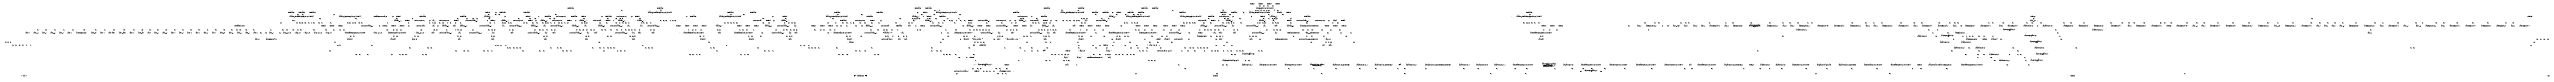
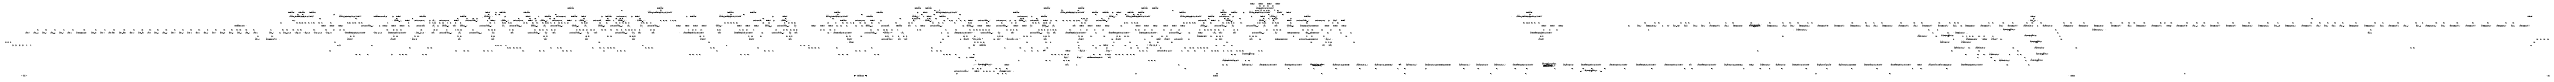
edge "(MethodParameterIn,u_int len)" -> "(Call,len != 0)": now "(Call,len % 2)" -> "(Call,len != 0)"
edge "(MethodParameterIn,u_int len)" -> "(Call,ND_TCHECK2(tptr[0], len))": now "(Call,len -=4)" -> "(Call,ND_TCHECK2(tptr[0], len))"
edge "(Call,advance = 0)" -> "(Call,advance < 0)": removed, label "DDG:"
